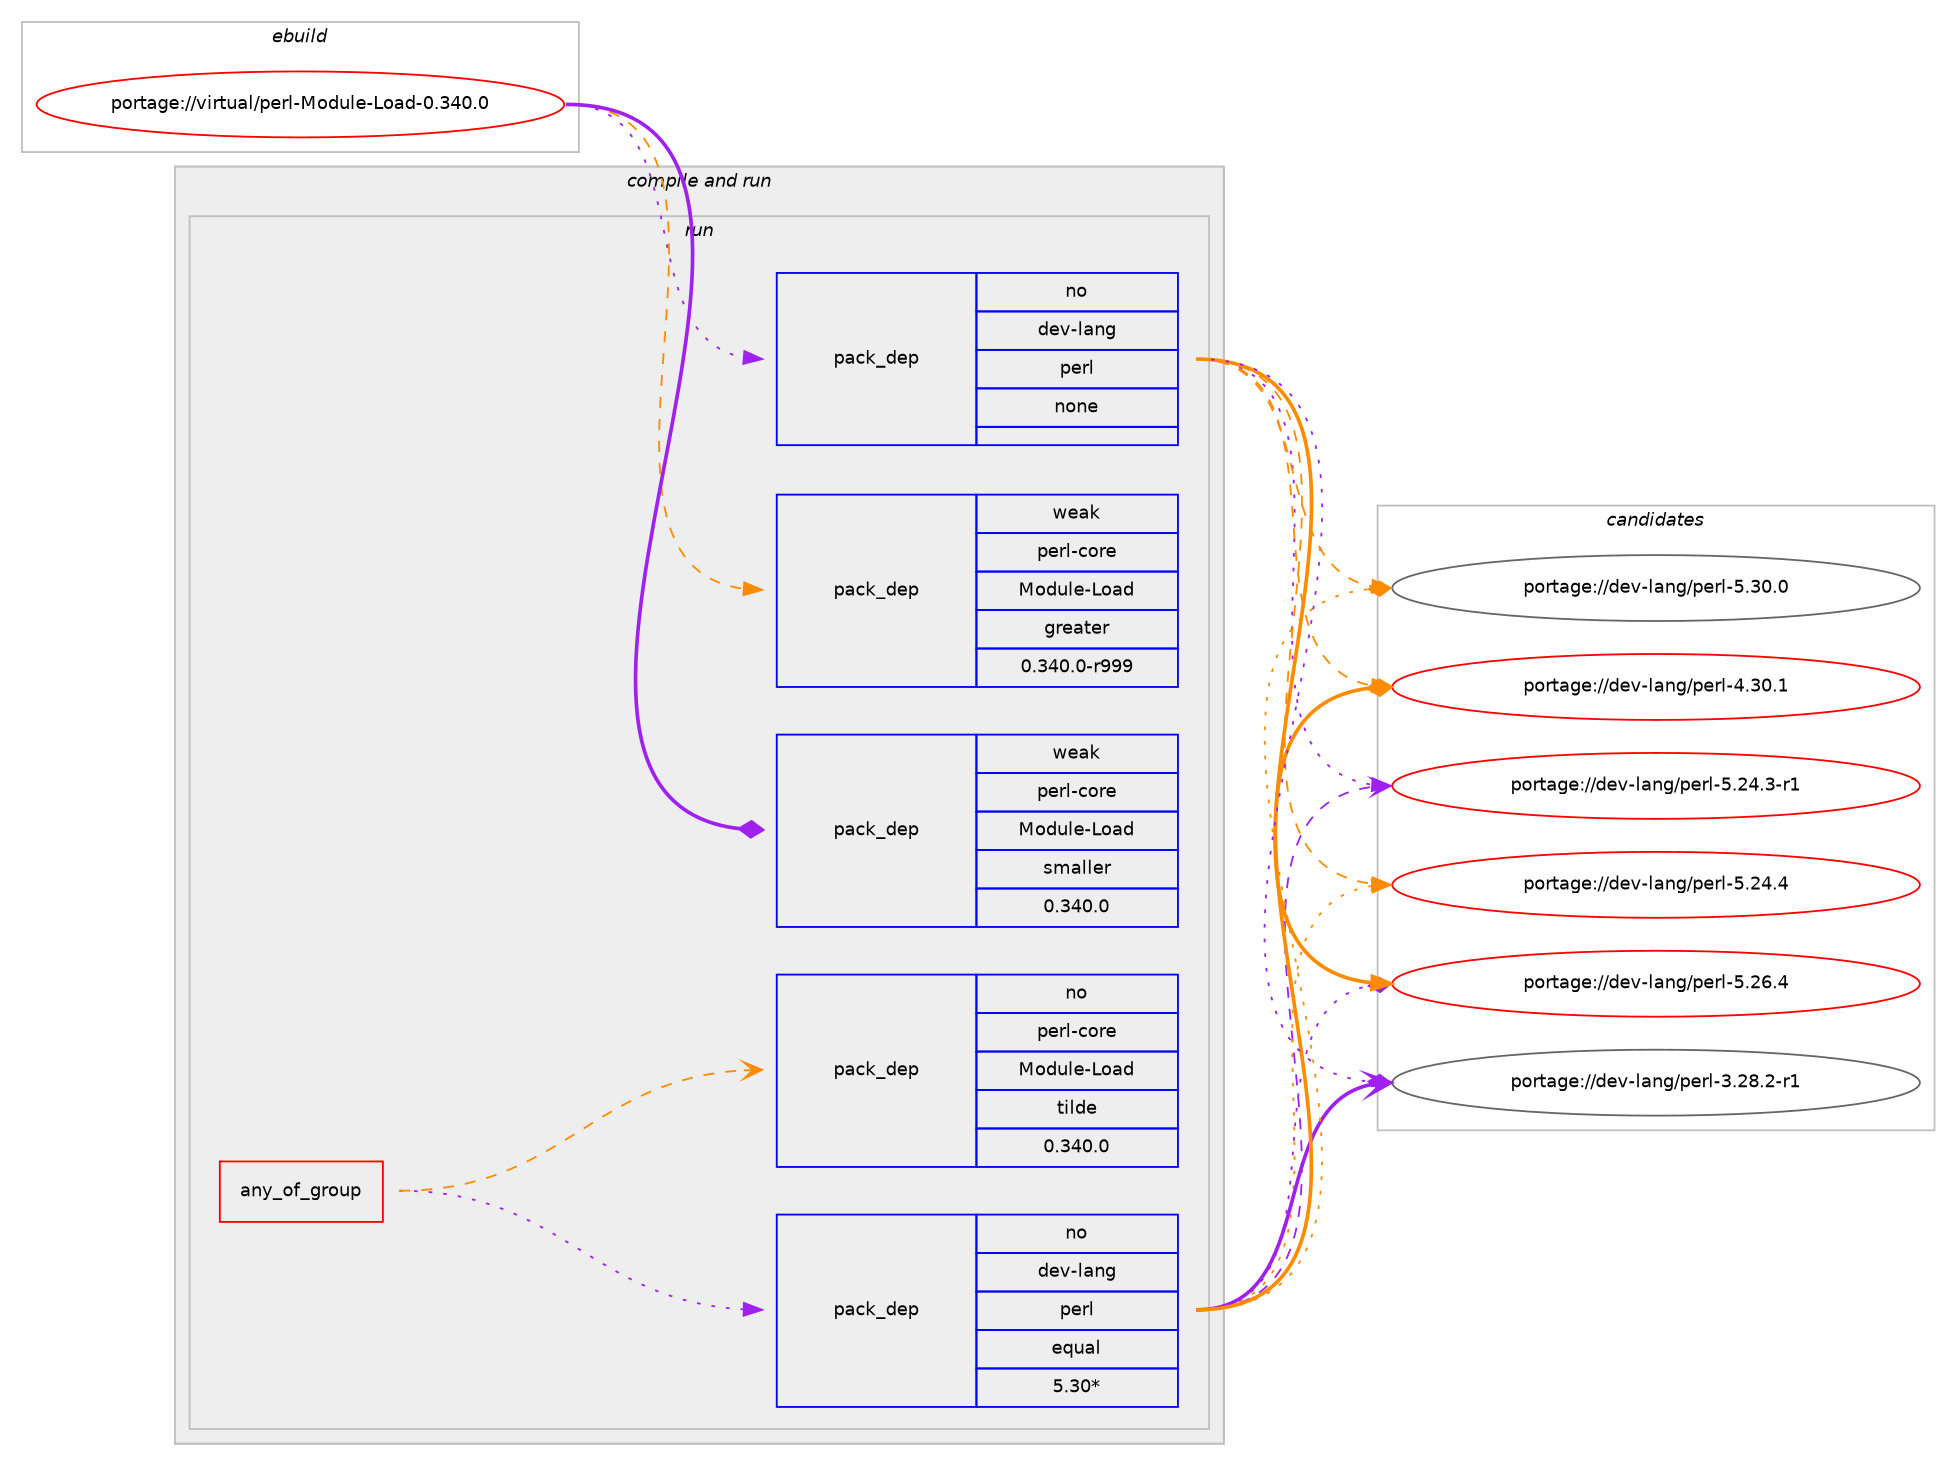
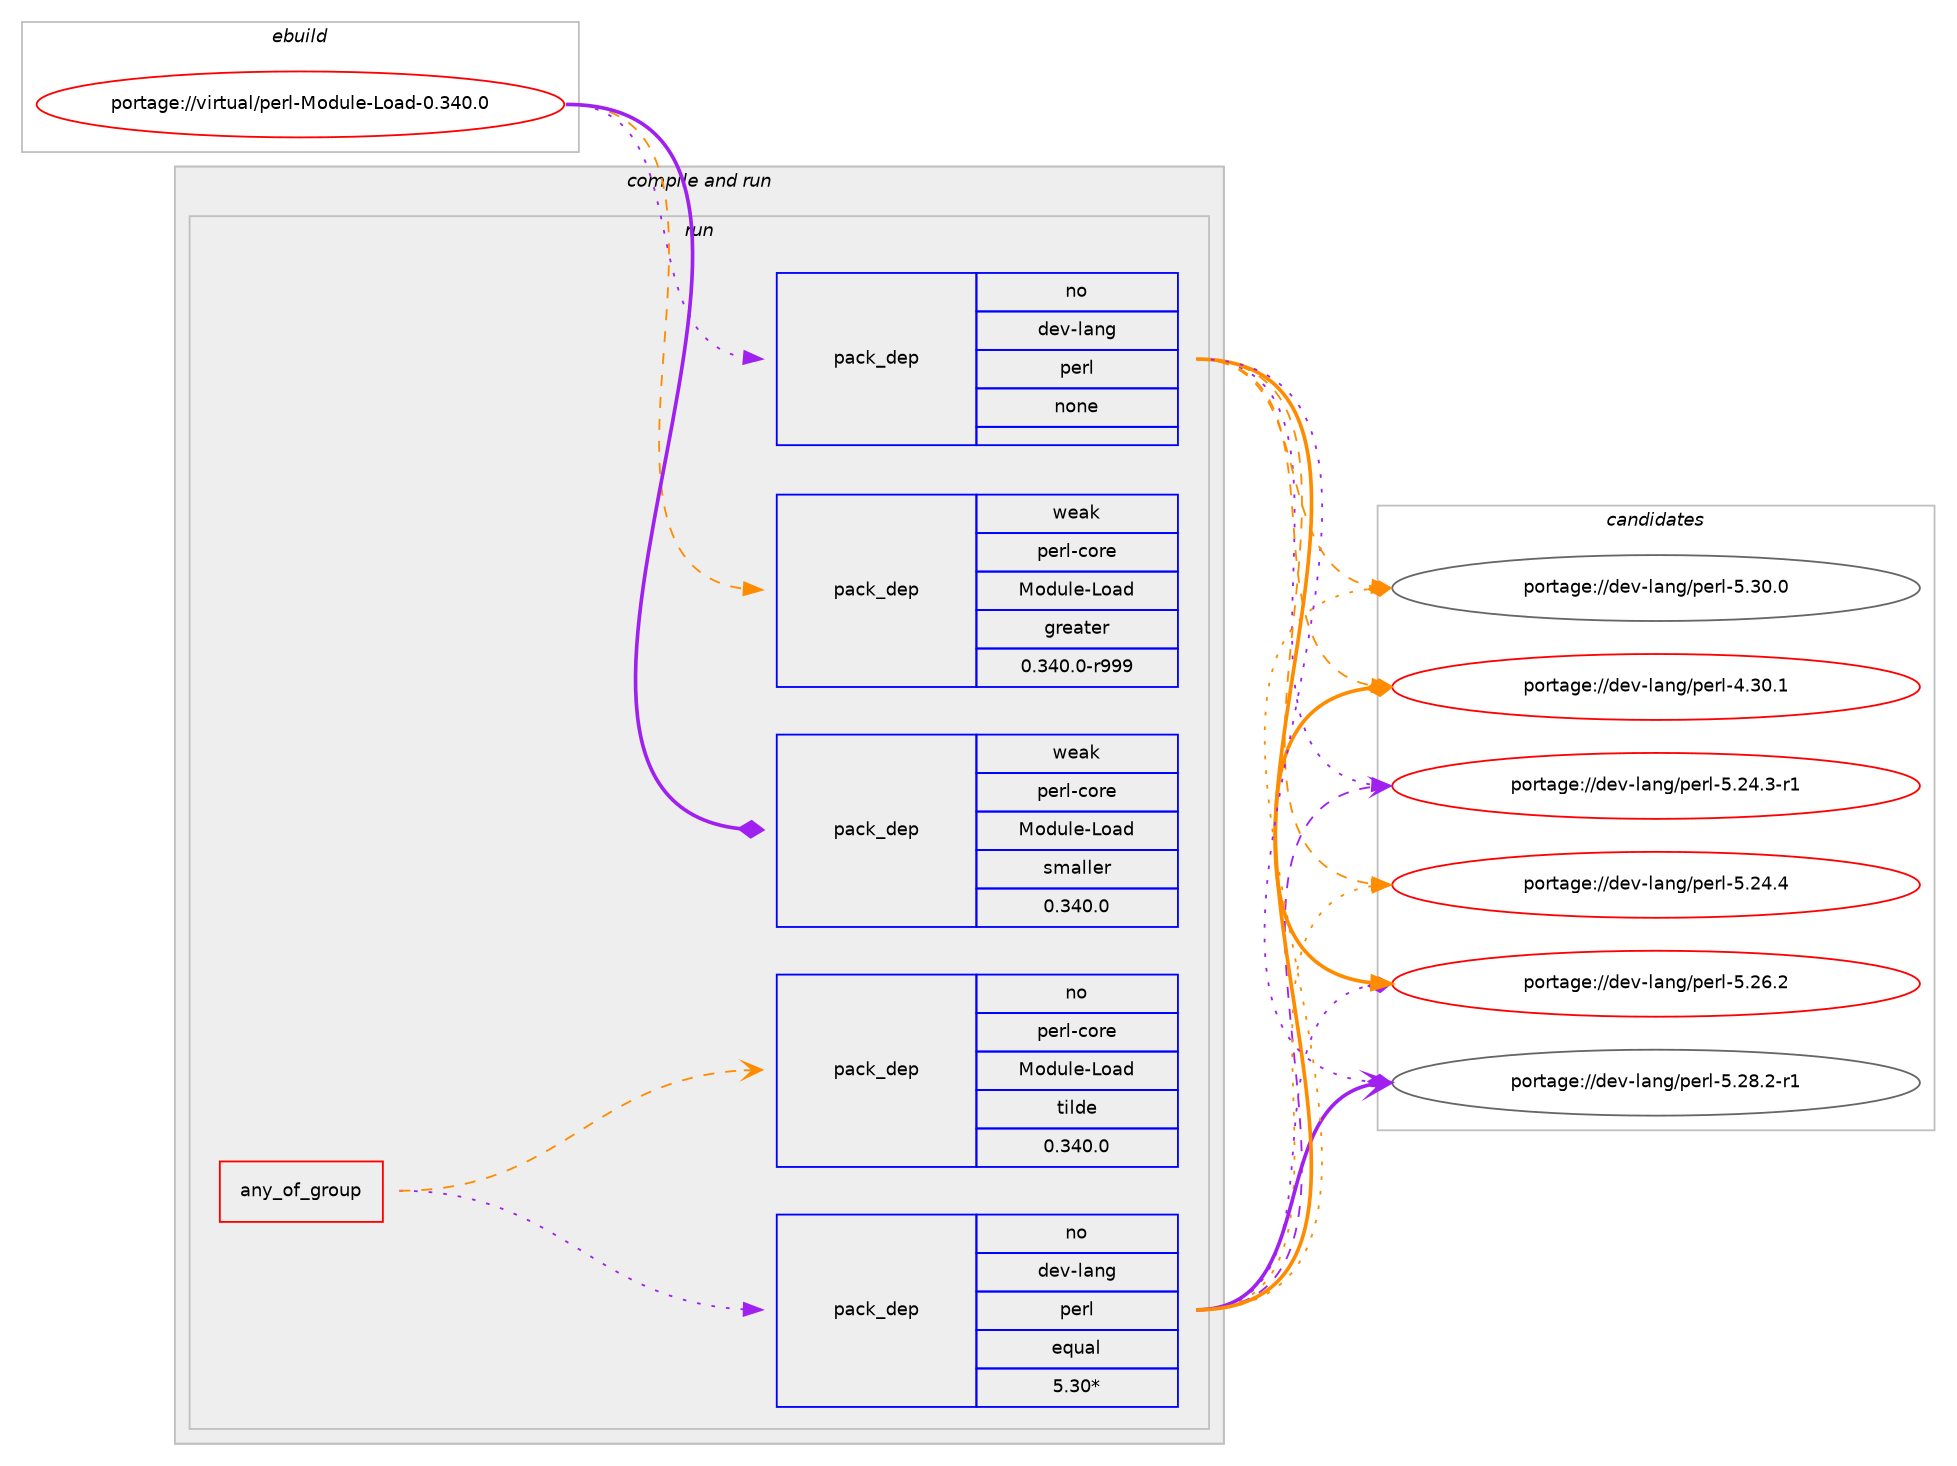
node "portage://dev-lang/perl-5.26.4": label "portage://dev-lang/perl-5.26.4" -> "portage://dev-lang/perl-5.26.2"
node "portage://dev-lang/perl-3.28.2-r1": label "portage://dev-lang/perl-3.28.2-r1" -> "portage://dev-lang/perl-5.28.2-r1"
